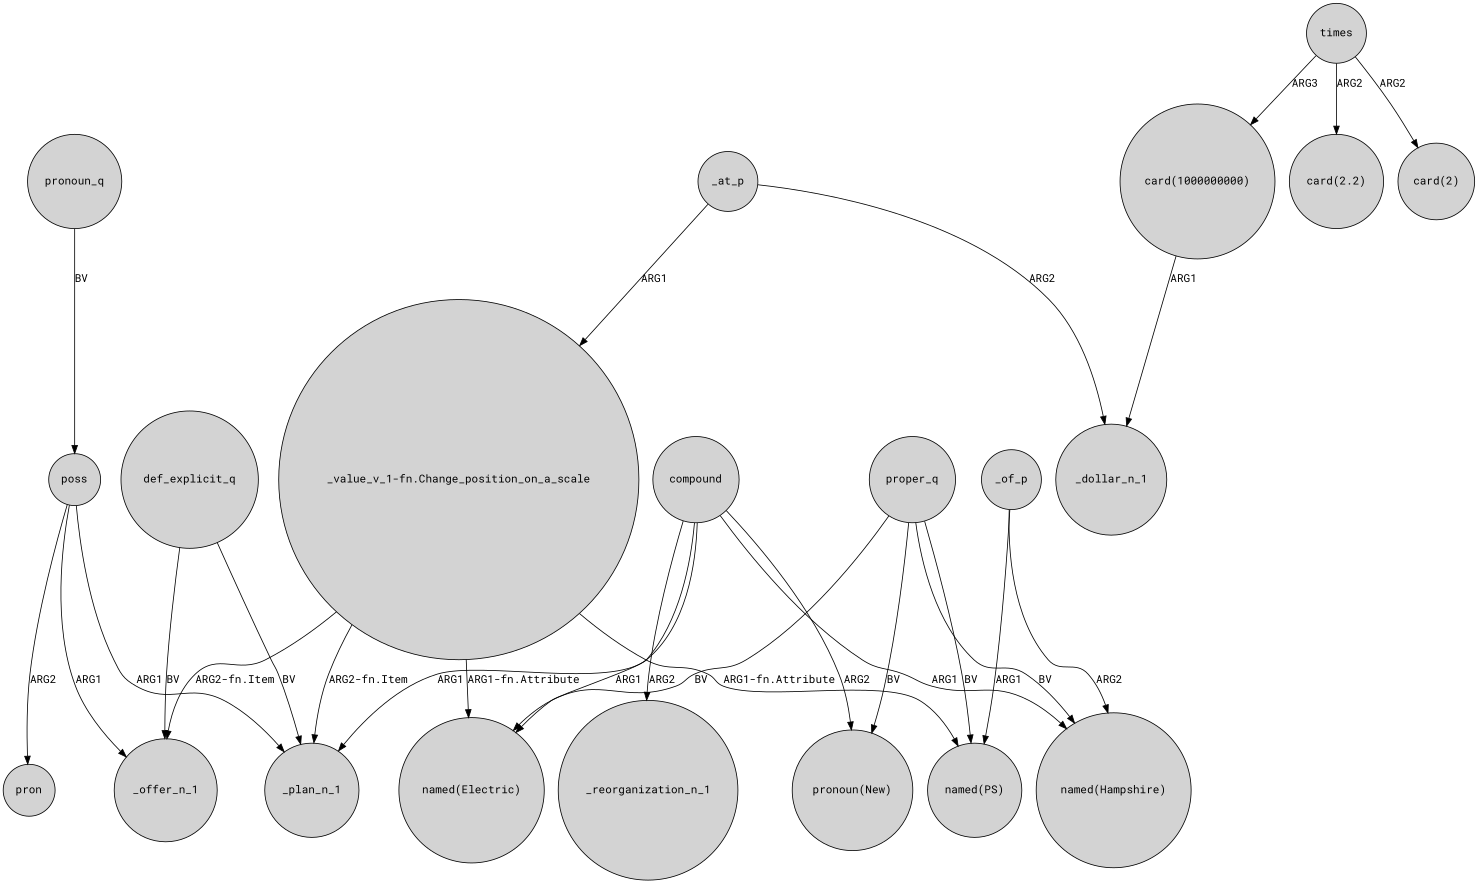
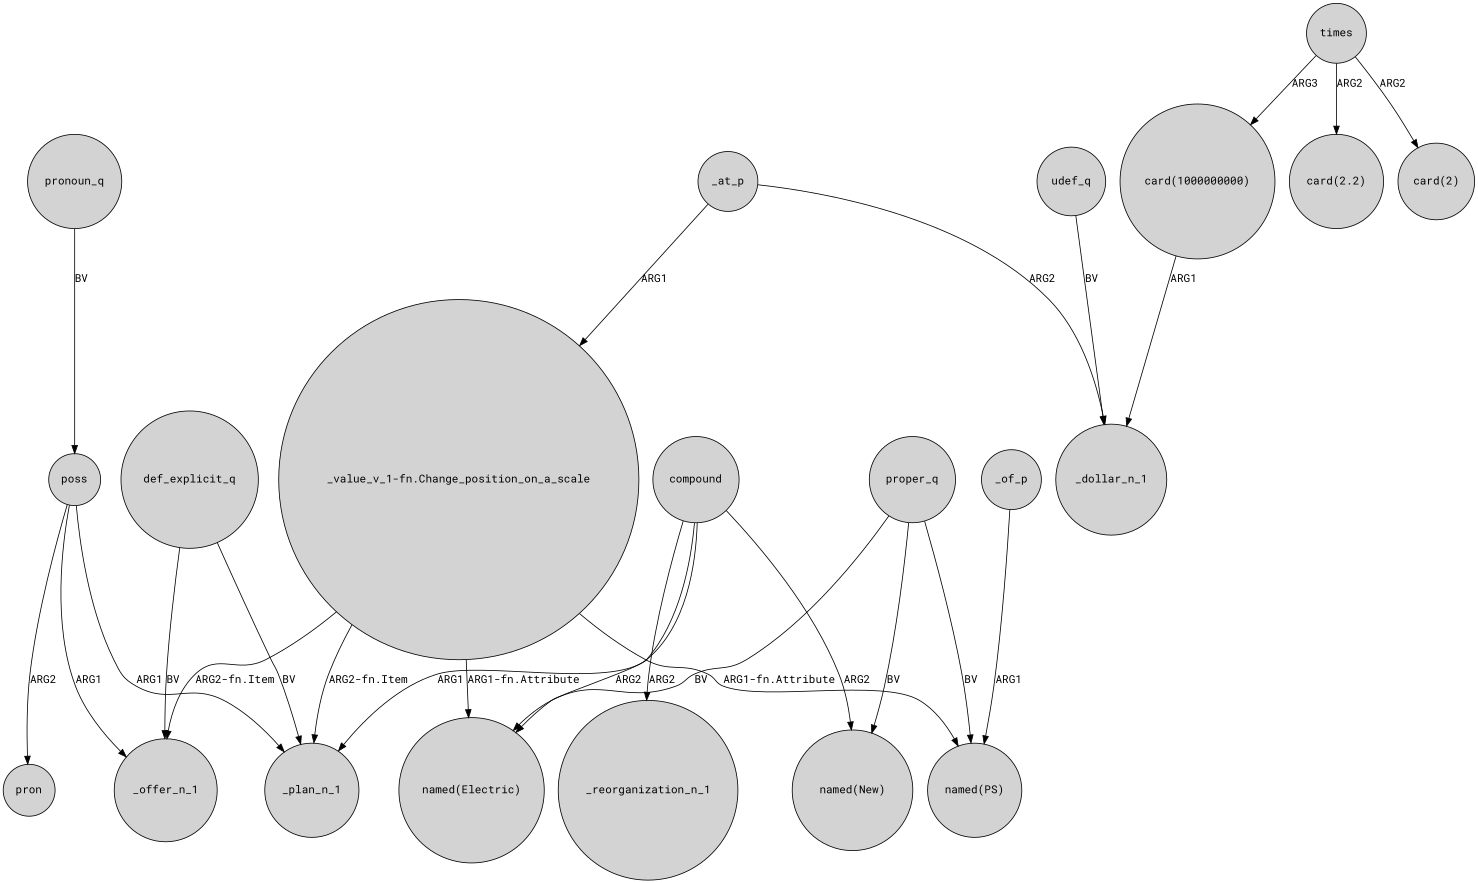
node "udef_q": added
edge "compound" -> "named(Electric)": label "ARG1" -> "ARG2"
node "pronoun(New)": label "pronoun(New)" -> "named(New)"
node "named(Hampshire)": removed
